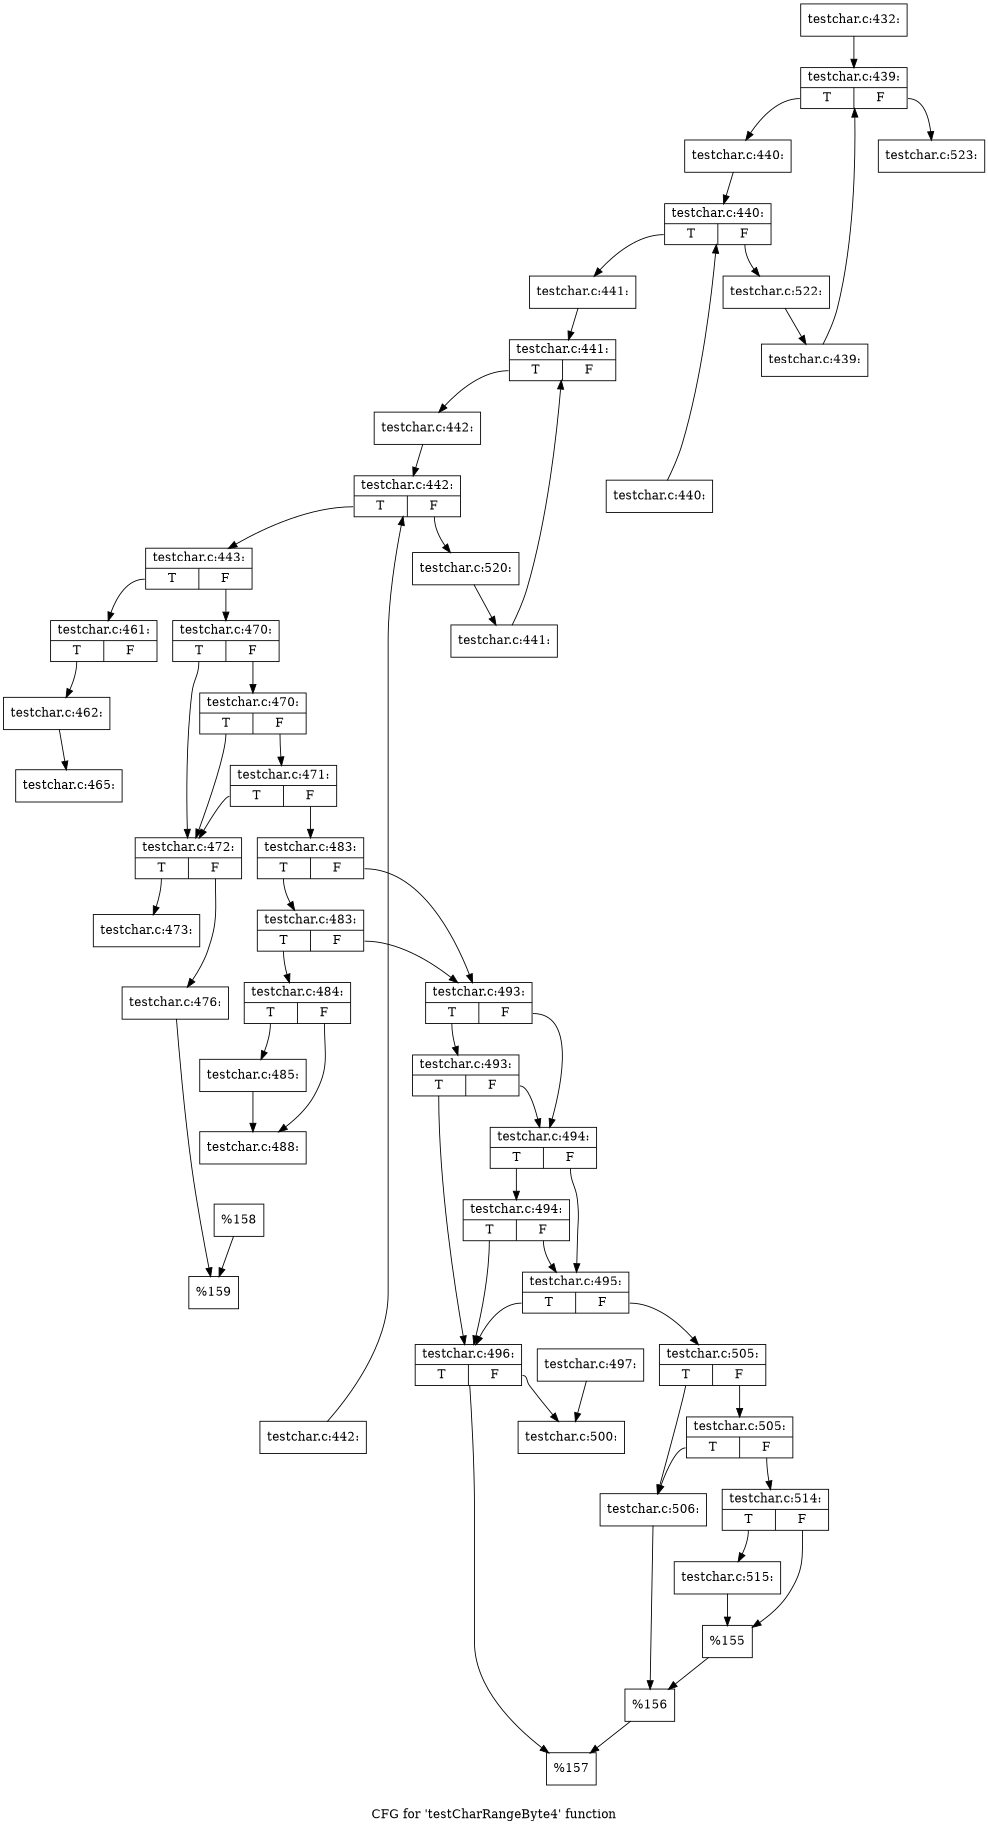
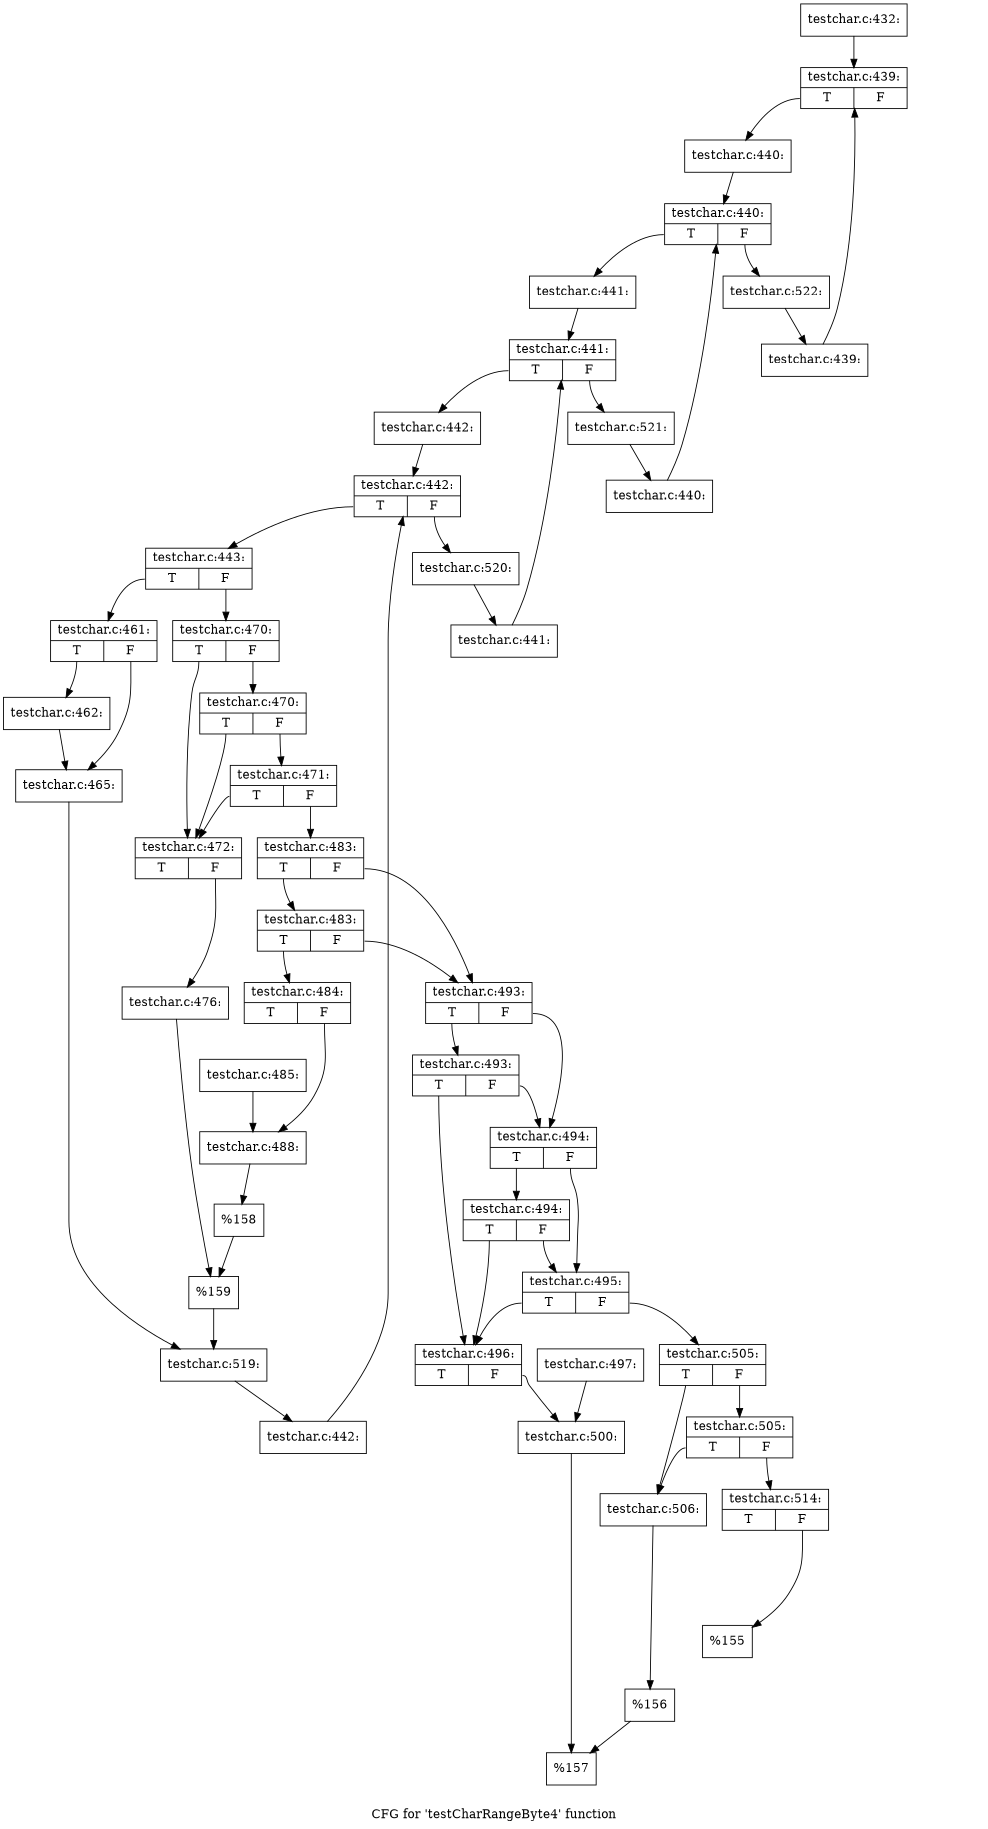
node "testchar.c:523:": removed
node "testchar.c:521:": added
edge "testchar.c:461:" -> "testchar.c:465:": added
node "testchar.c:473:": removed
edge "testchar.c:484:" -> "testchar.c:485:": removed
edge "testchar.c:488:" -> "%158": added
node "testchar.c:519:": added
edge "testchar.c:496:" -> "%157": now "testchar.c:500:" -> "%157"
node "testchar.c:515:": removed
edge "%155" -> "%156": removed
